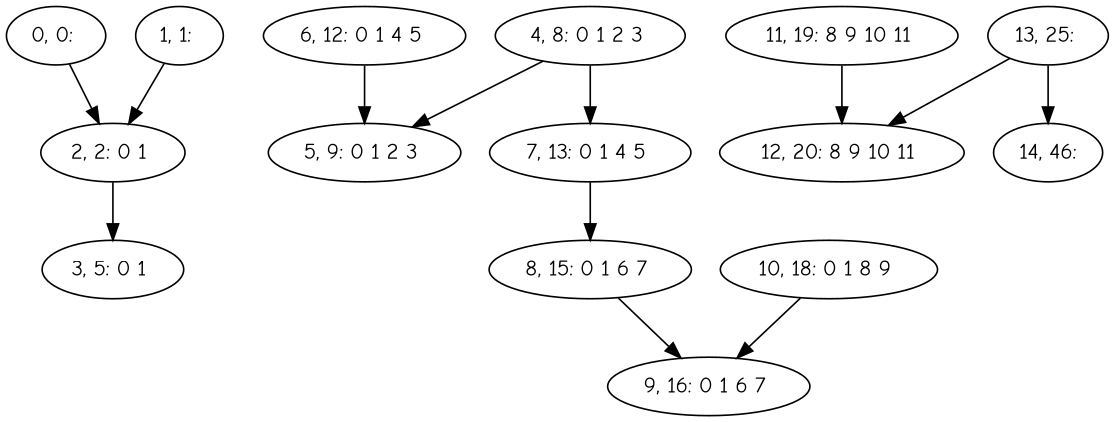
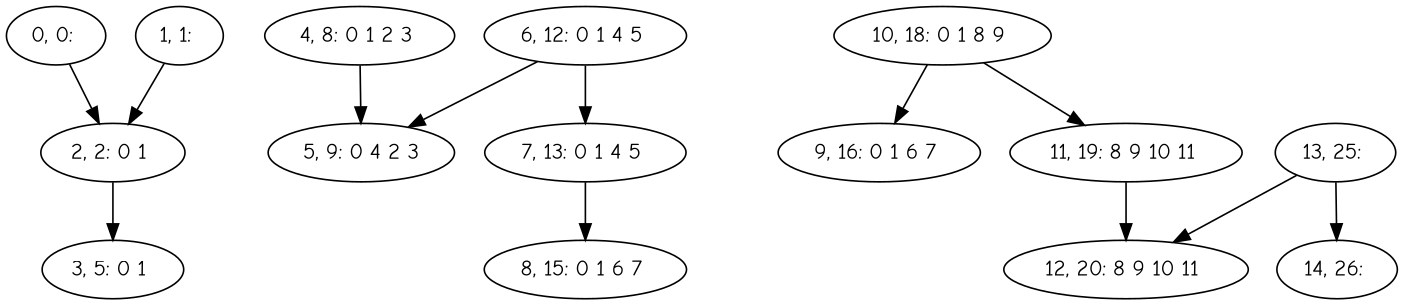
edge "4, 8: 0 1 2 3" -> "7, 13: 0 1 4 5": now "6, 12: 0 1 4 5" -> "7, 13: 0 1 4 5"
edge "10, 18: 0 1 8 9" -> "11, 19: 8 9 10 11": added
node "5, 9: 0 1 2 3": label "5, 9: 0 1 2 3" -> "5, 9: 0 4 2 3"
node "14, 46:": label "14, 46:" -> "14, 26:"
edge "8, 15: 0 1 6 7" -> "9, 16: 0 1 6 7": removed
